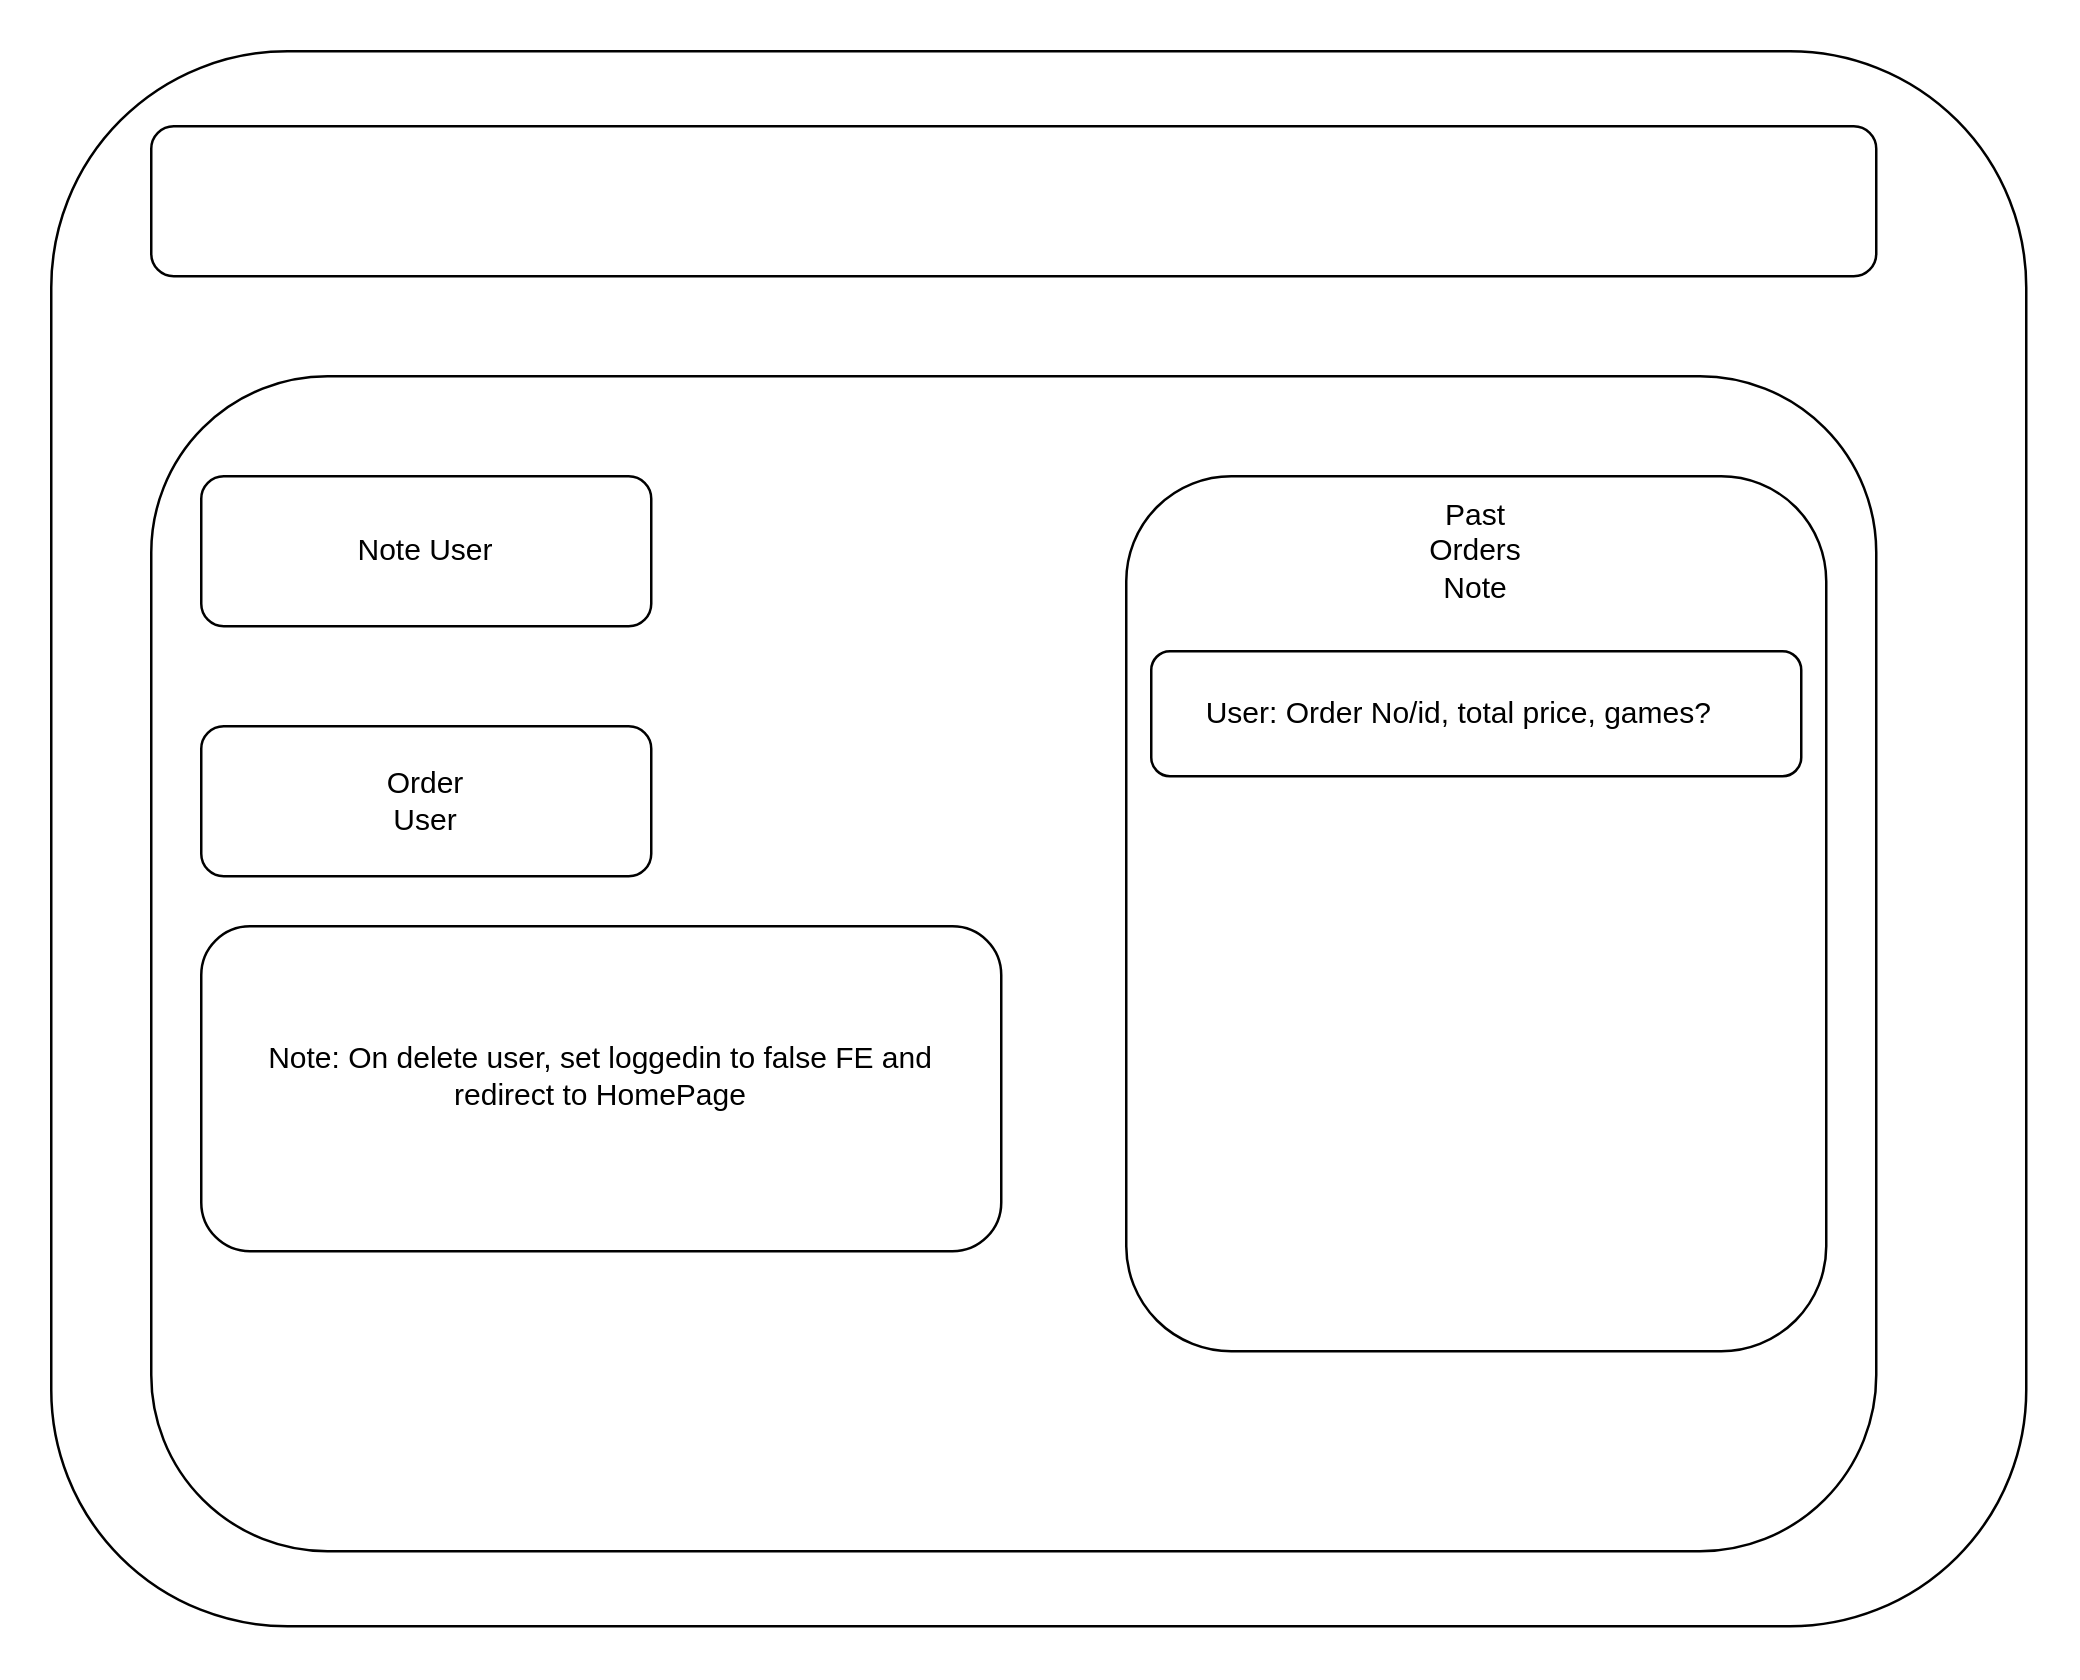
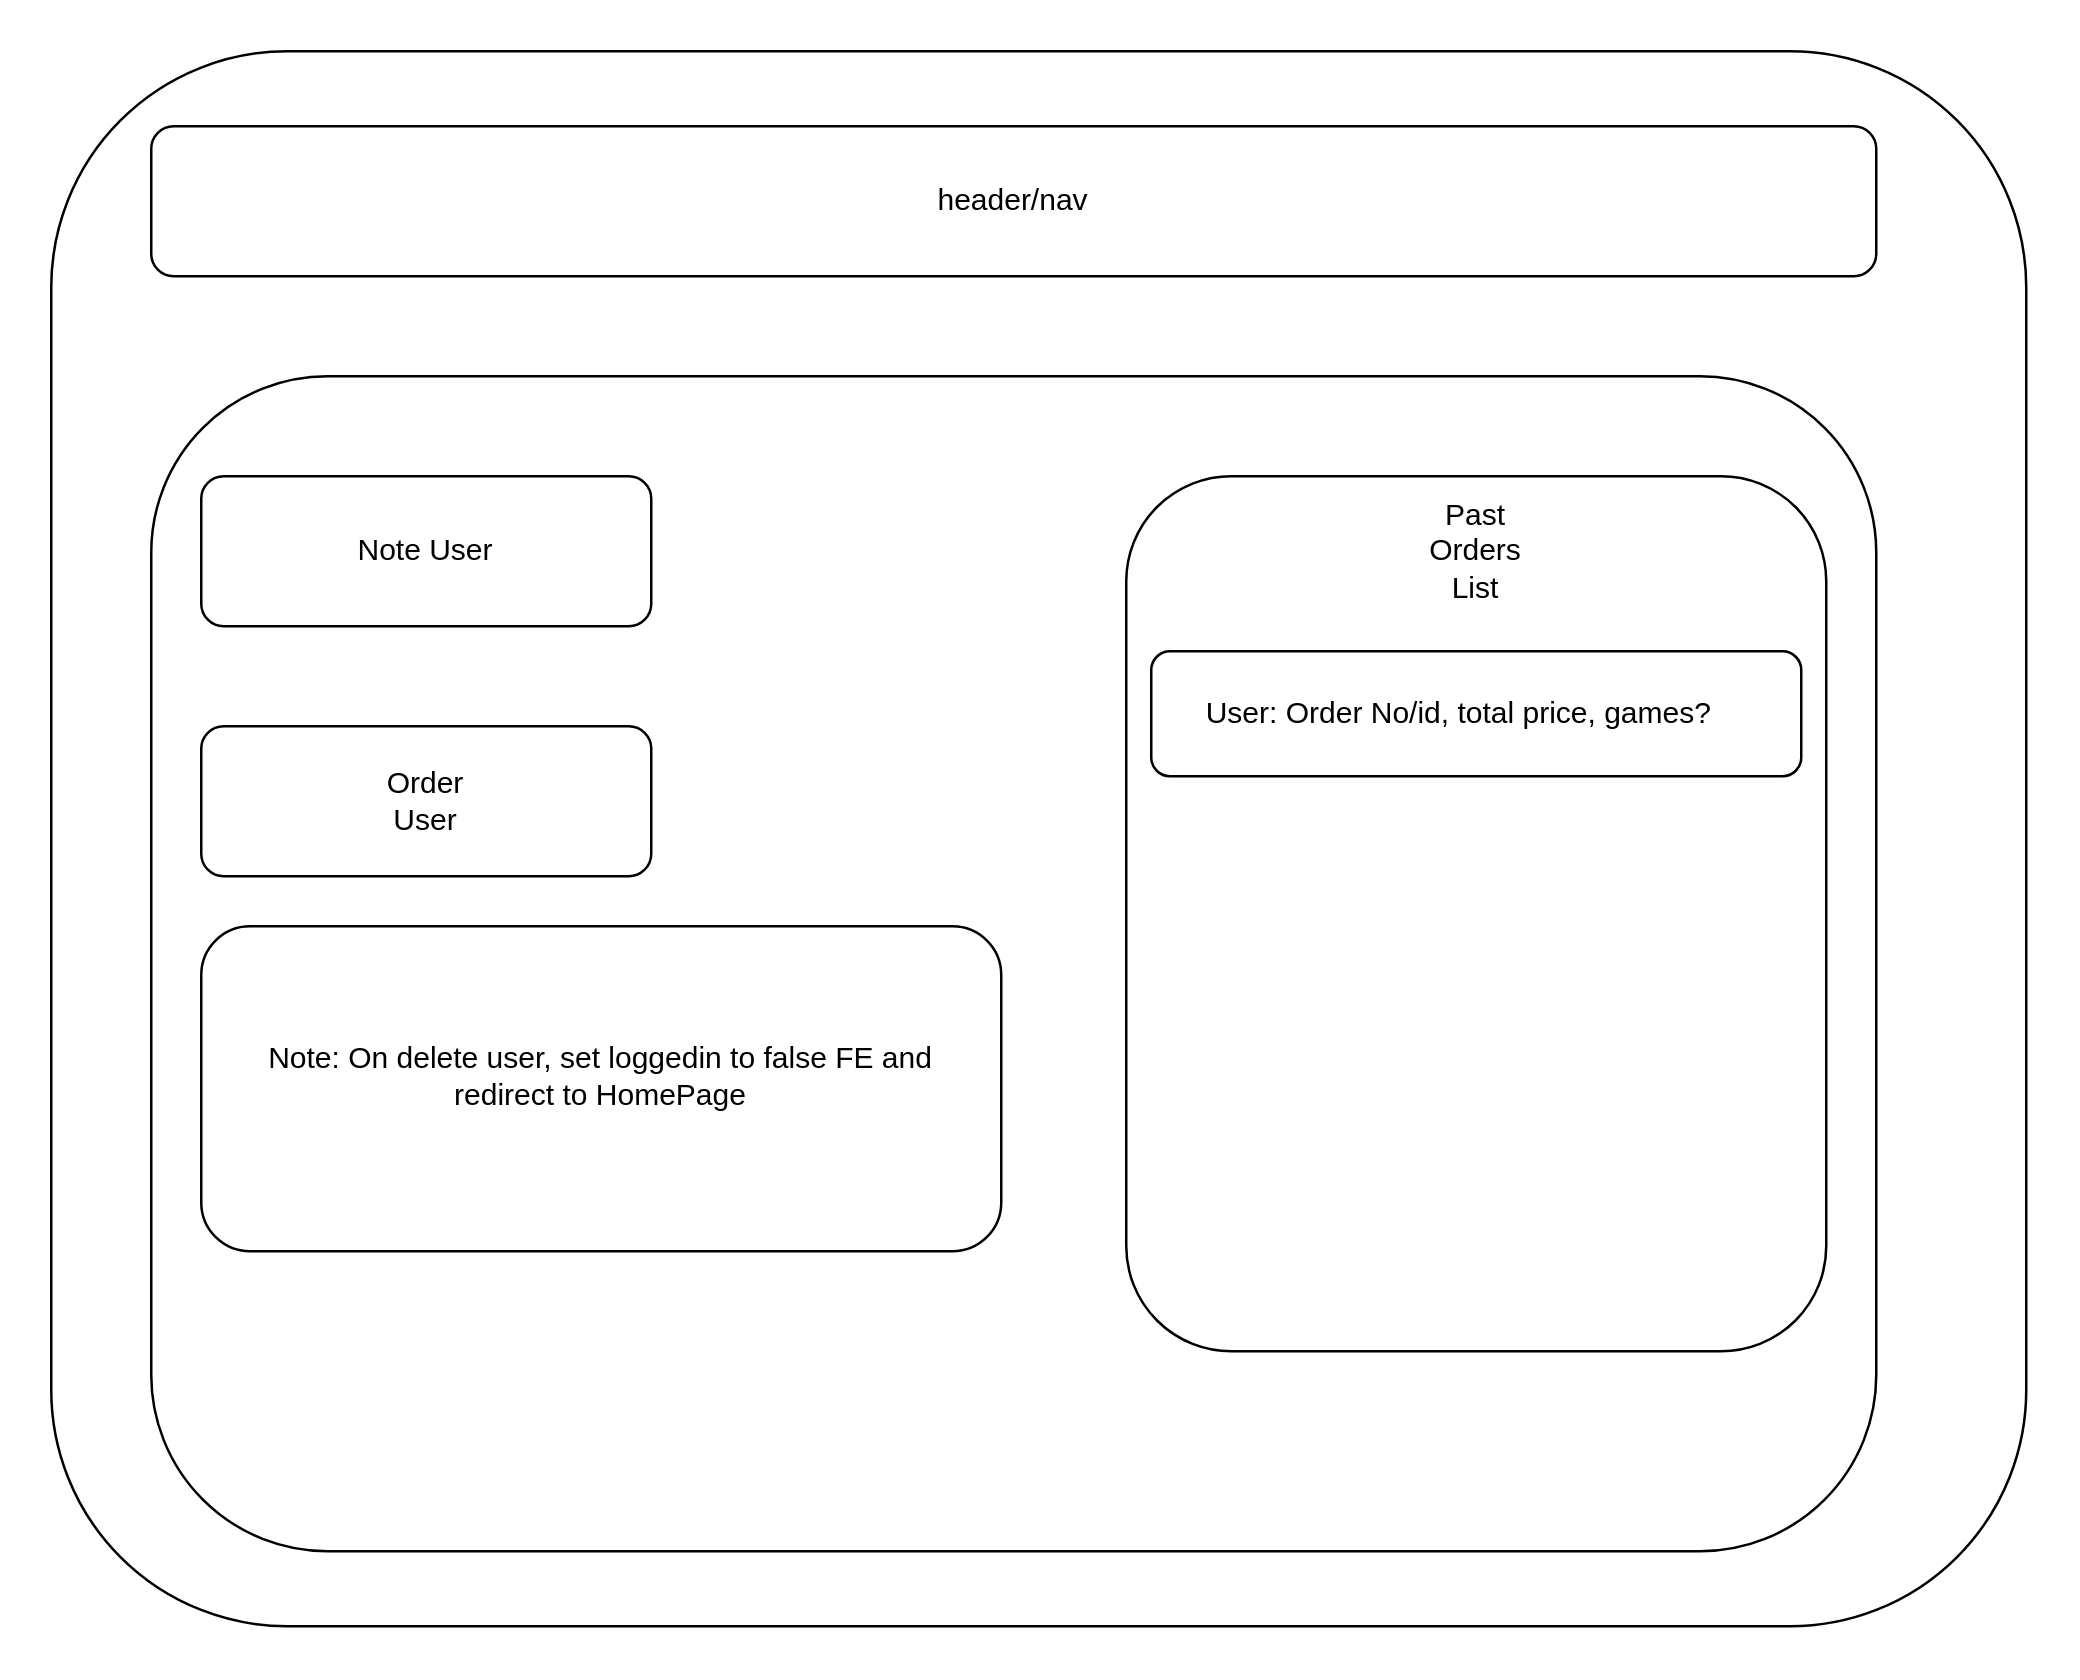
node "header/nav": added
node "Past Orders Note": label "Past Orders Note" -> "Past Orders List"
